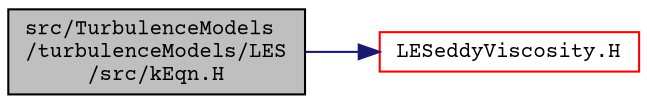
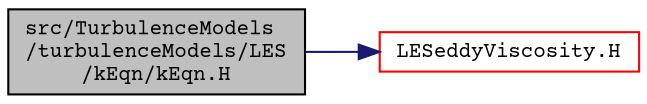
node "src/TurbulenceModels /turbulenceModels/LES /src/kEqn.H": label "src/TurbulenceModels /turbulenceModels/LES /src/kEqn.H" -> "src/TurbulenceModels /turbulenceModels/LES /kEqn/kEqn.H"
